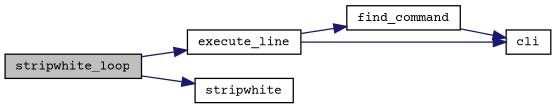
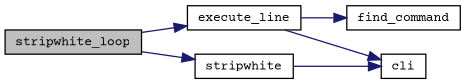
edge "find_command" -> "cli": now "stripwhite" -> "cli"
